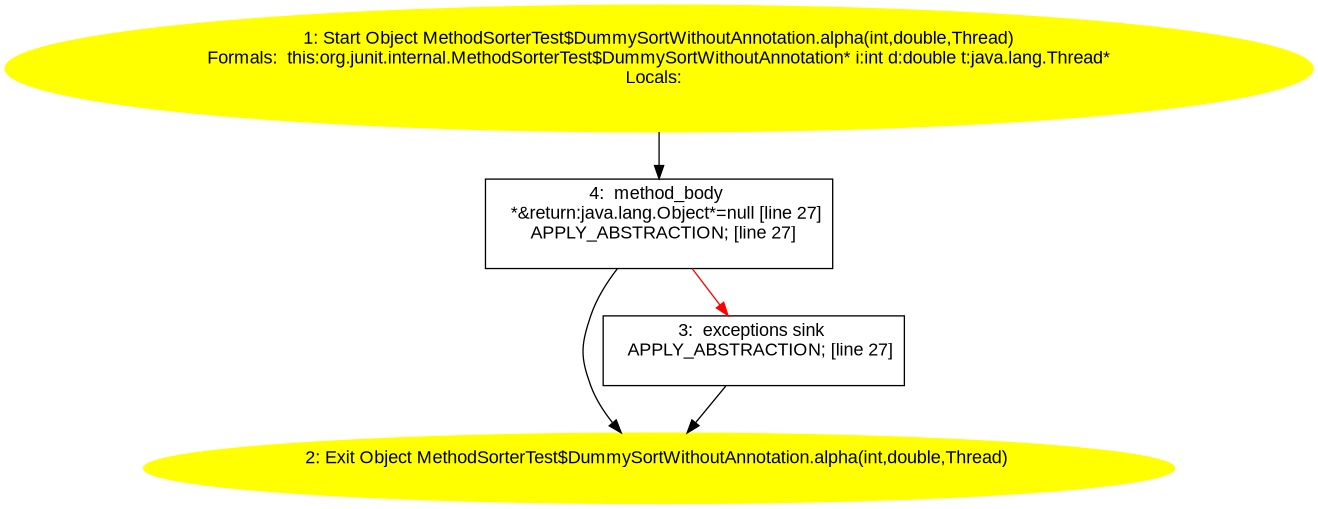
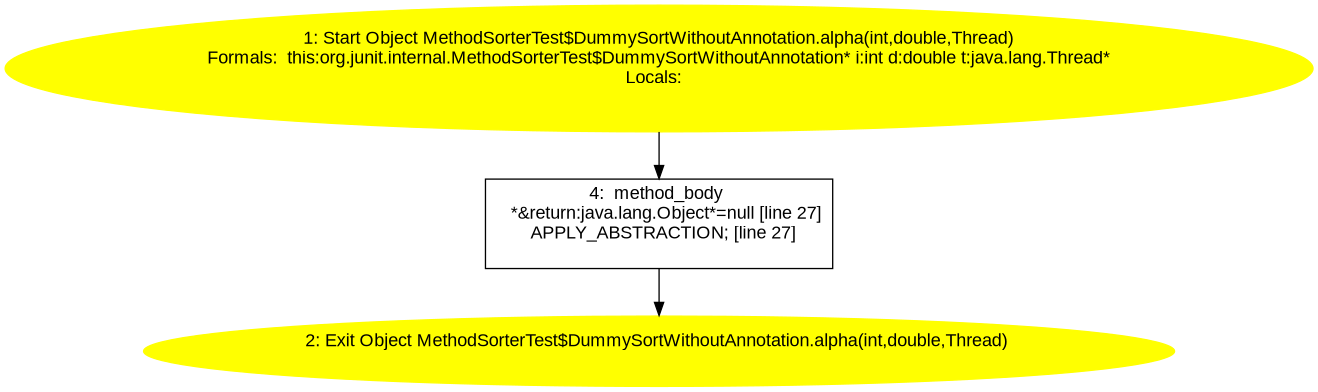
node "3:  exceptions sink APPLY_ABSTRACTION; [line 27]": removed
